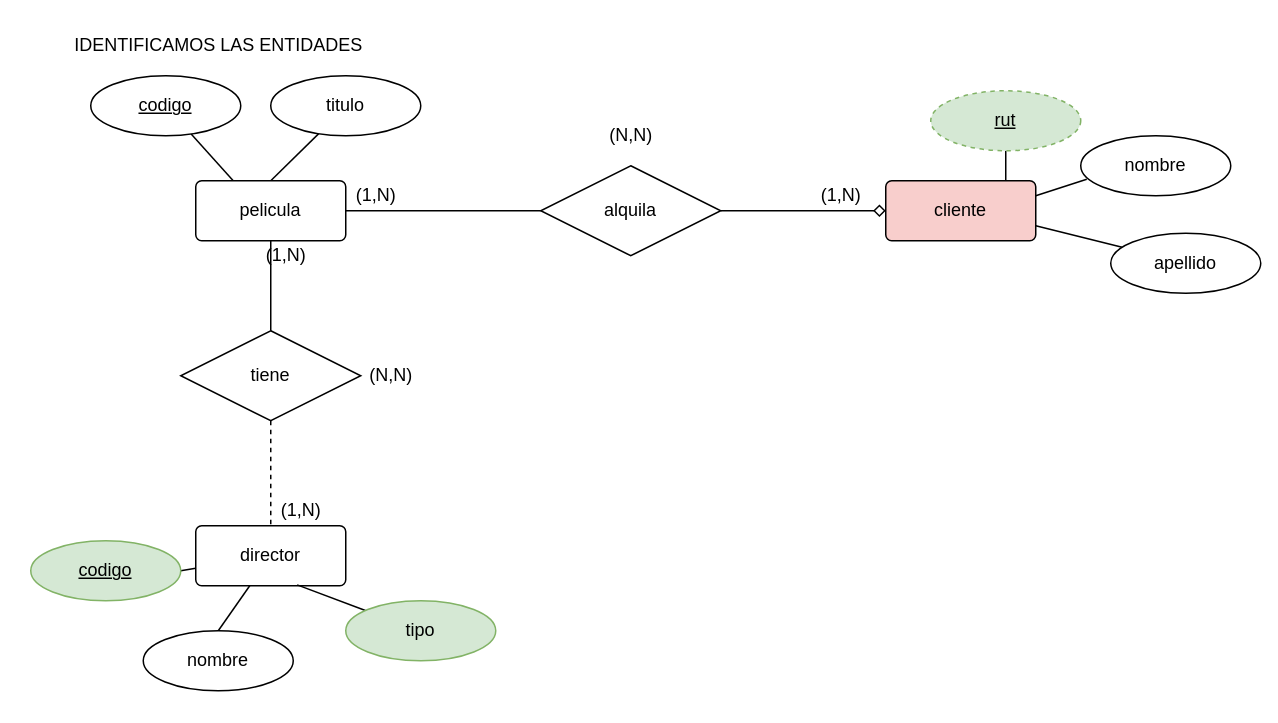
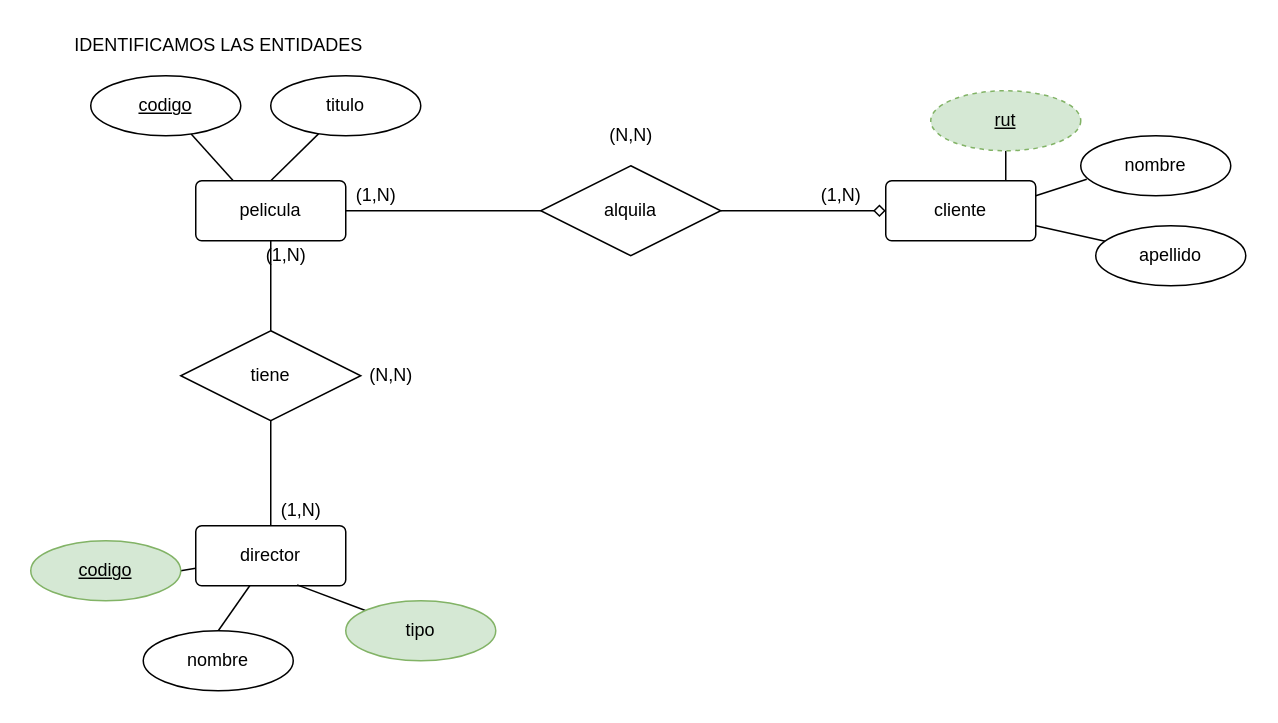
node "cliente": fillcolor #f8cecc -> #ffffff
node "apellido": moved (1186, 263) -> (1171, 256)
edge "tiene" -- "director": style dashed -> solid
